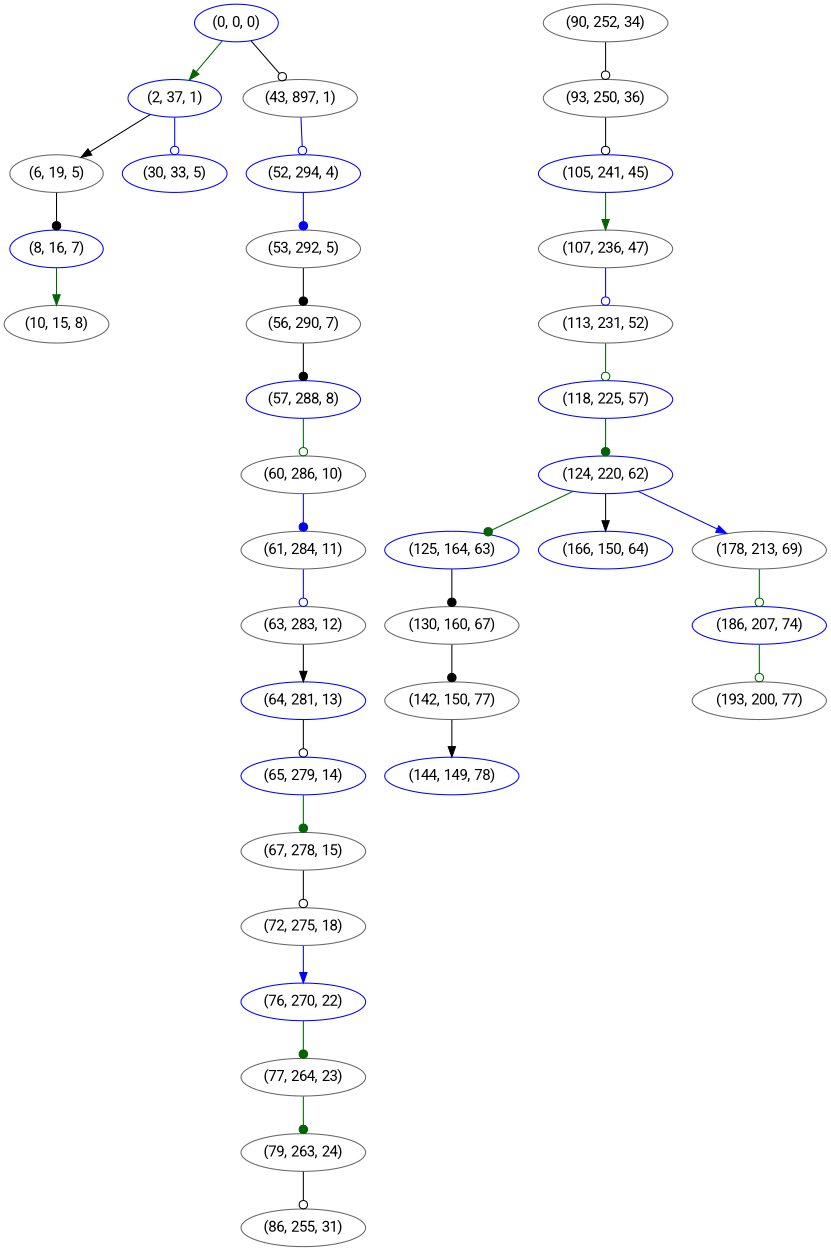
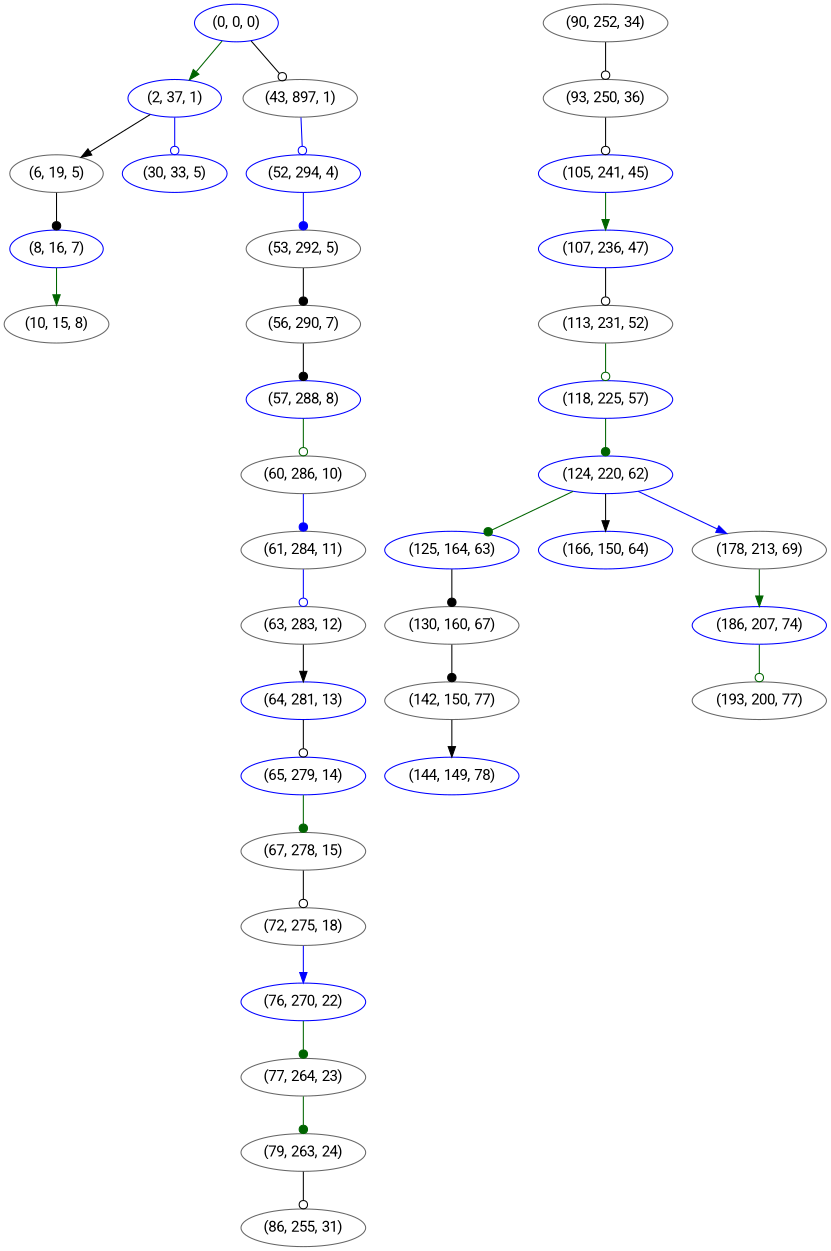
node "(107, 236, 47)": color gray40 -> blue
edge "(107, 236, 47)" -> "(113, 231, 52)": color blue -> black
edge "(178, 213, 69)" -> "(186, 207, 74)": arrowhead odot -> normal
